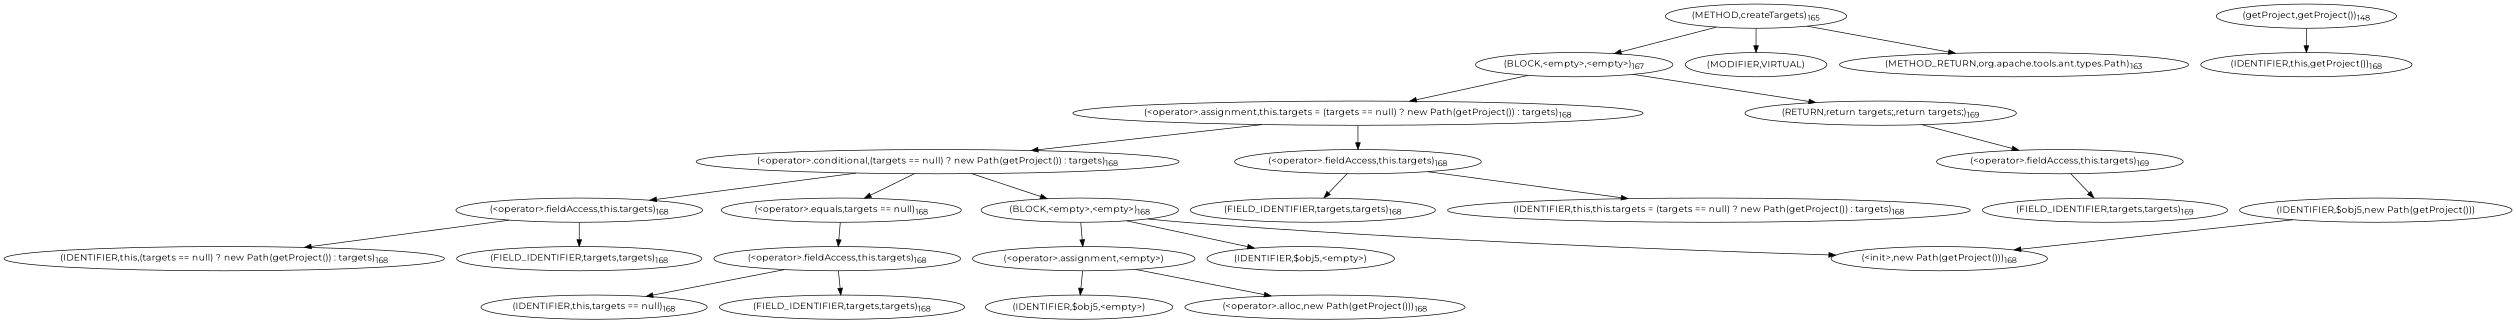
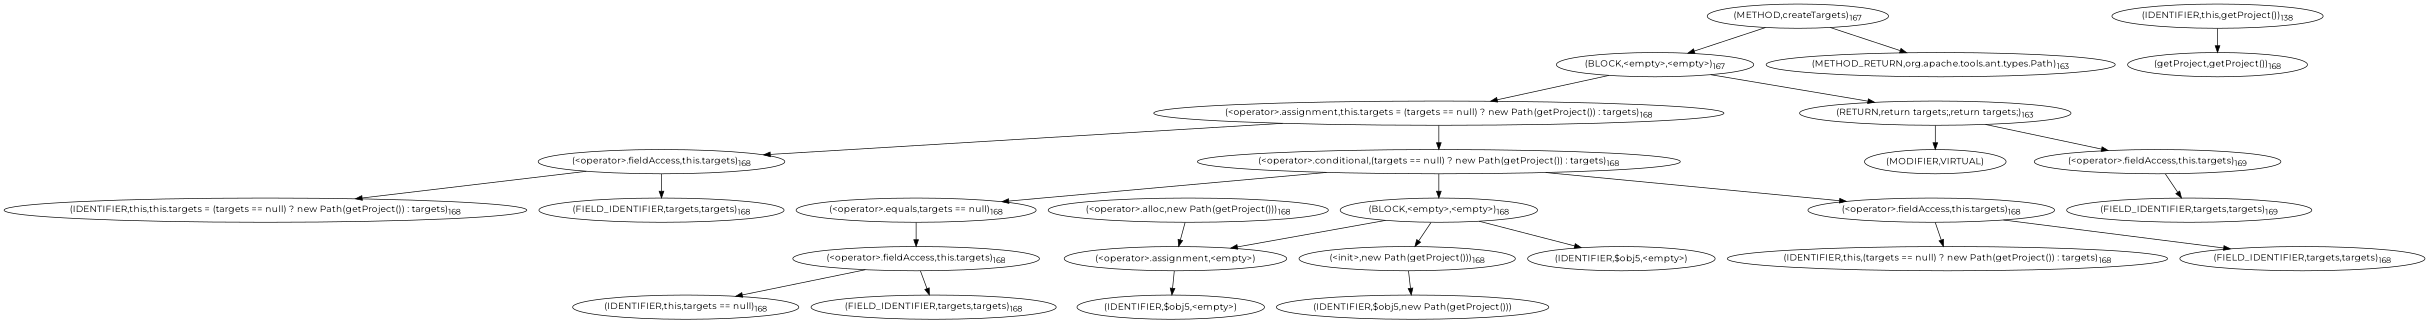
node "(METHOD,createTargets)": text "165" -> "167"
node "(getProject,getProject())": text "148" -> "168"
edge "(METHOD,createTargets)" -> "(MODIFIER,VIRTUAL)": now "(RETURN,return targets;,return targets;)" -> "(MODIFIER,VIRTUAL)"
edge "(getProject,getProject())" -> "(IDENTIFIER,this,getProject())": reversed
node "(IDENTIFIER,this,getProject())": text "168" -> "138"
node "(RETURN,return targets;,return targets;)": text "169" -> "163"
edge "(IDENTIFIER,$obj5,new Path(getProject()))" -> "(<init>,new Path(getProject()))": reversed
edge "(<operator>.assignment,<empty>)" -> "(<operator>.alloc,new Path(getProject()))": reversed
